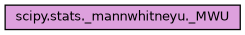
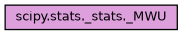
node "scipy.stats._mannwhitneyu._MWU": label "scipy.stats._mannwhitneyu._MWU" -> "scipy.stats._stats._MWU"
